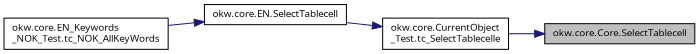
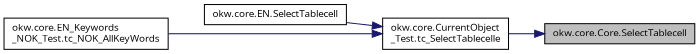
edge "okw.core.EN_Keywords _NOK_Test.tc_NOK_AllKeyWords" -> "okw.core.EN.SelectTablecell": now "okw.core.EN_Keywords _NOK_Test.tc_NOK_AllKeyWords" -> "okw.core.CurrentObject _Test.tc_SelectTablecelle"
